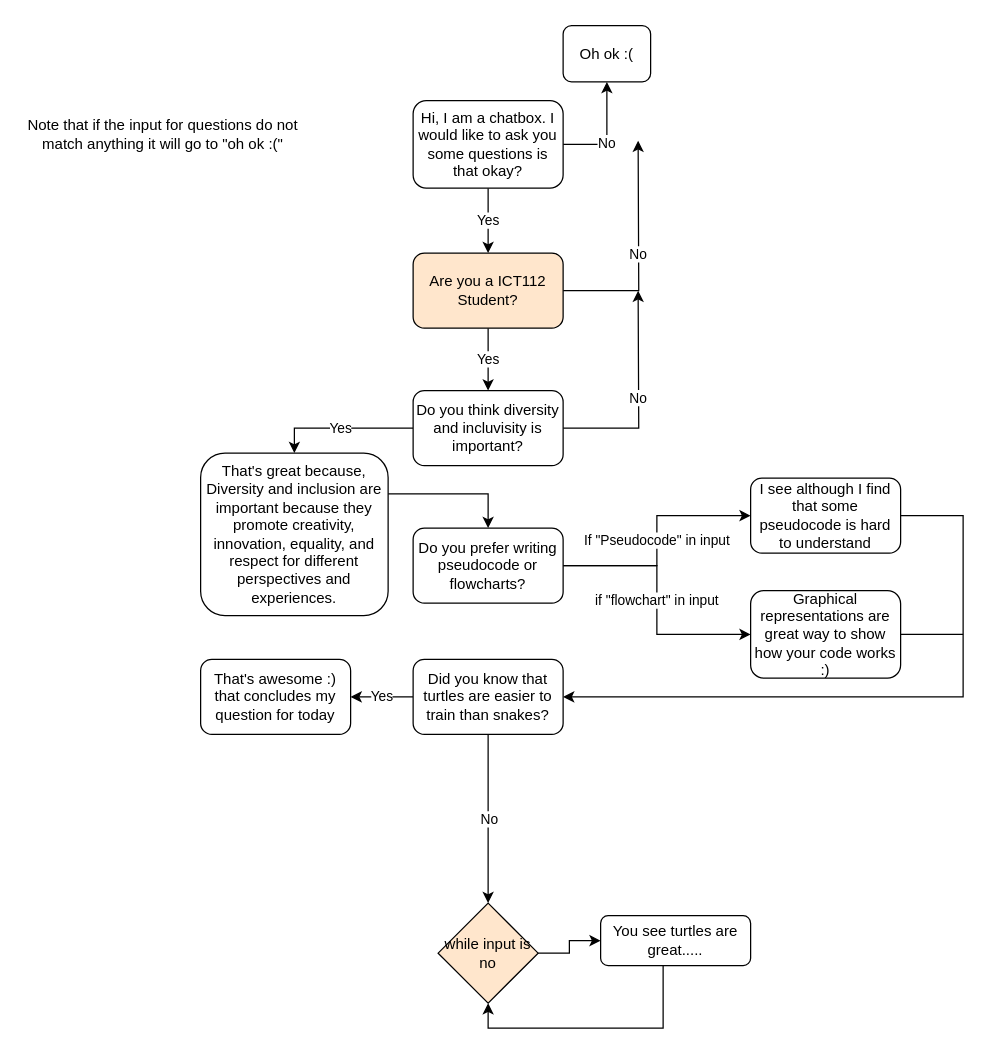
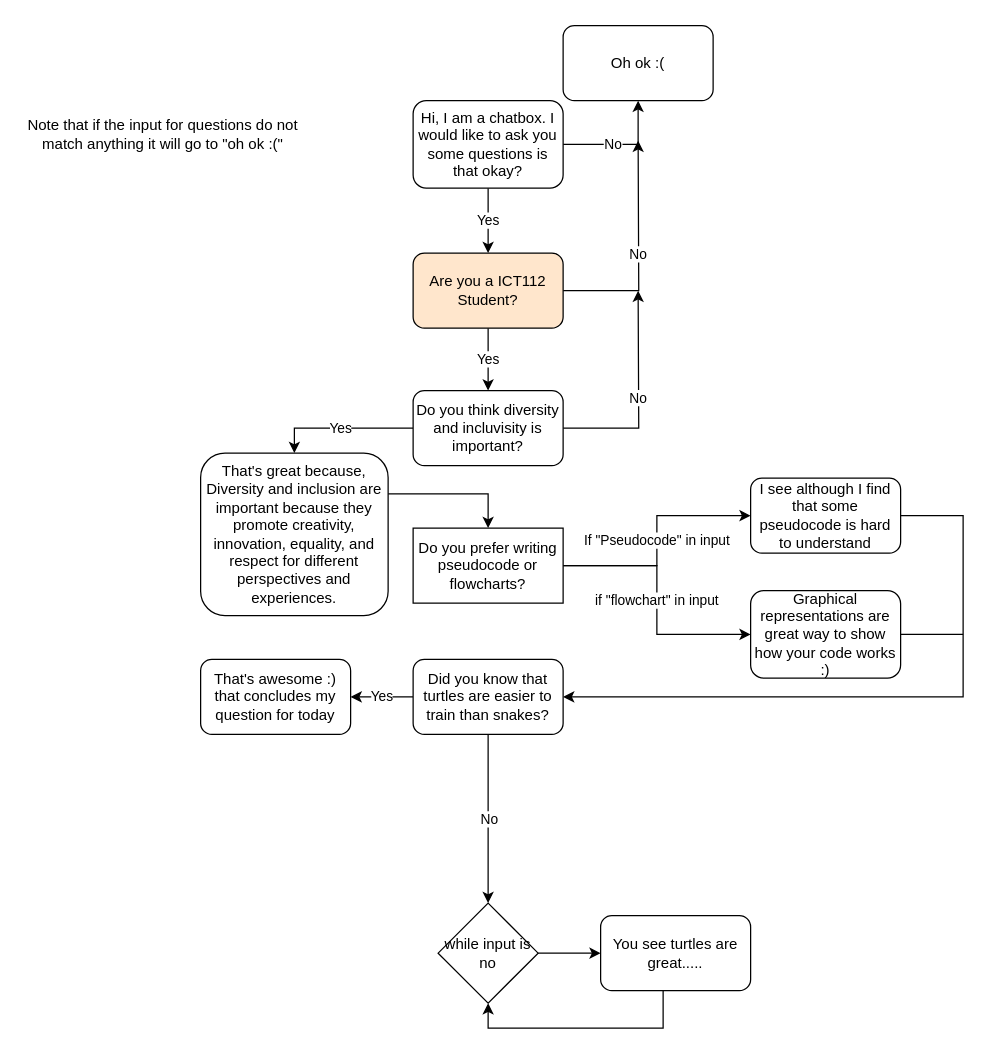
node "Oh ok :(": size 88x56 -> 150x75
node "Do you prefer writing pseudocode or flowcharts?": shape rounded rectangle -> rectangle
node "You see turtles are great.....": size 150x50 -> 150x75
node "while input is no": fillcolor #ffe6cc -> #ffffff
